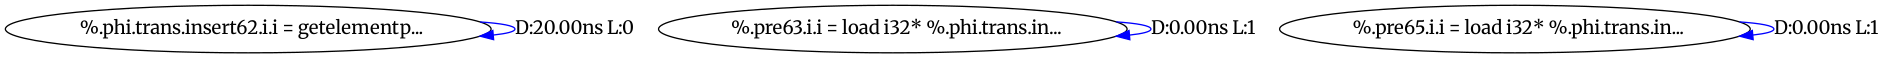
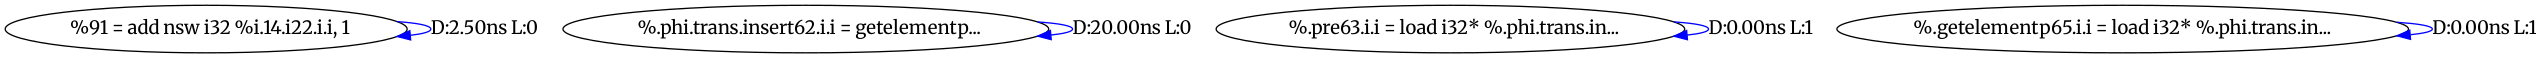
node "%91 = add nsw i32 %i.14.i22.i.i, 1": added
node "%.pre65.i.i = load i32* %.phi.trans.in...": label "%.pre65.i.i = load i32* %.phi.trans.in..." -> "%.getelementp65.i.i = load i32* %.phi.trans.in..."
